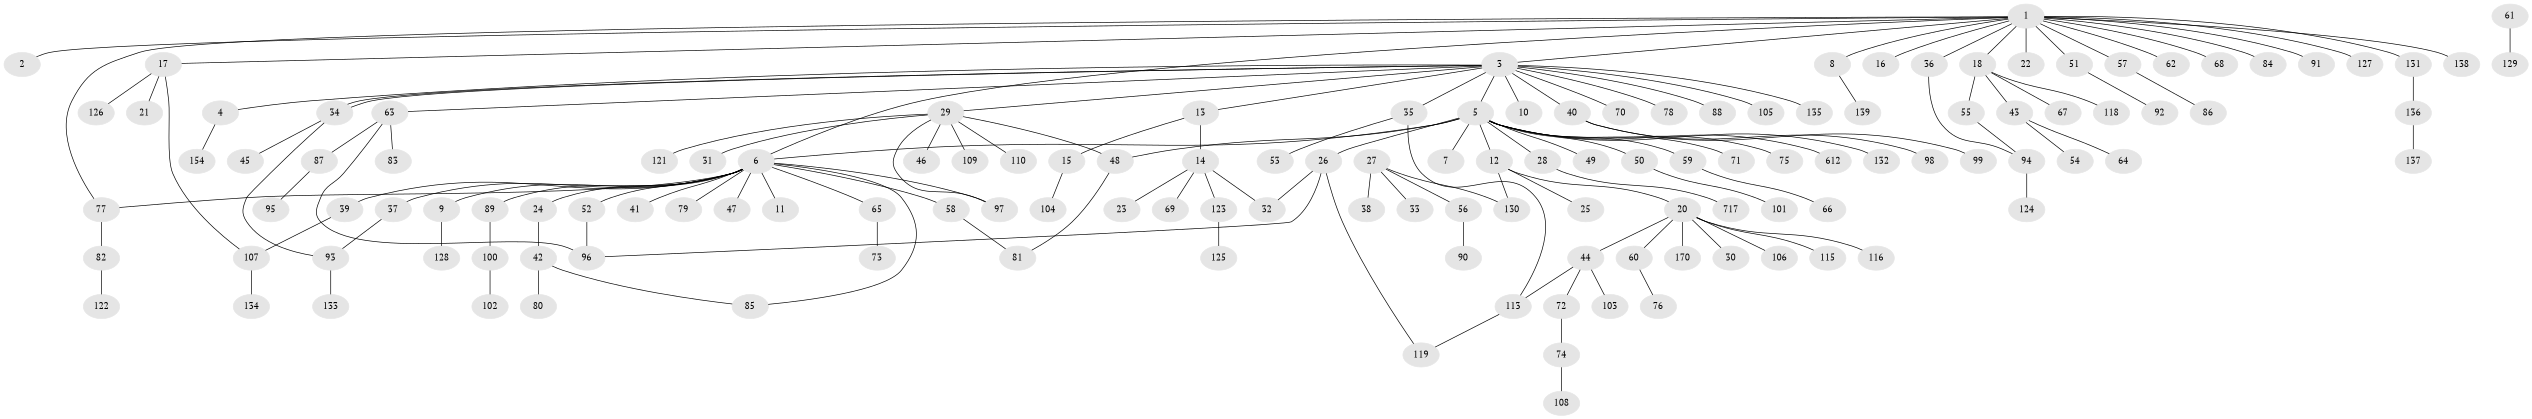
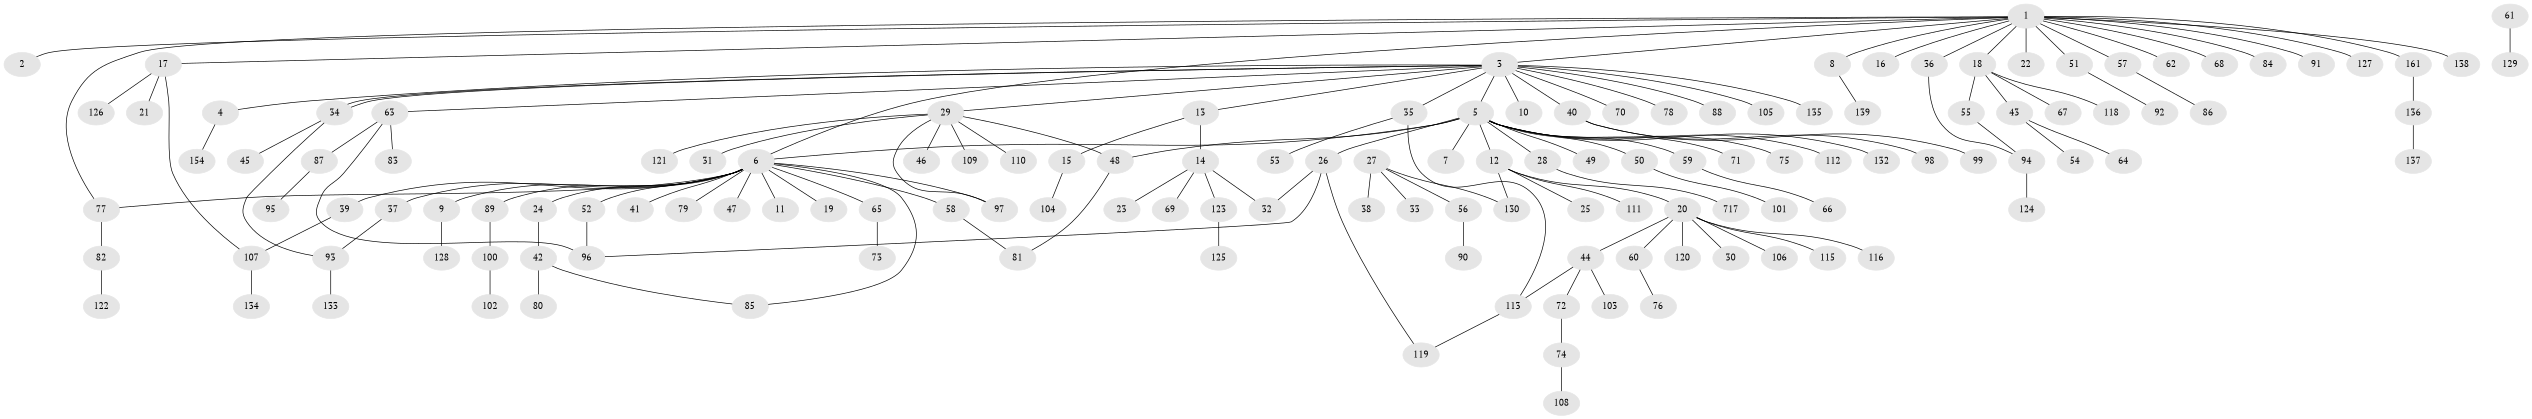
node "131": label "131" -> "161"
node "612": label "612" -> "112"
node "19": added
node "111": added
node "170": label "170" -> "120"
